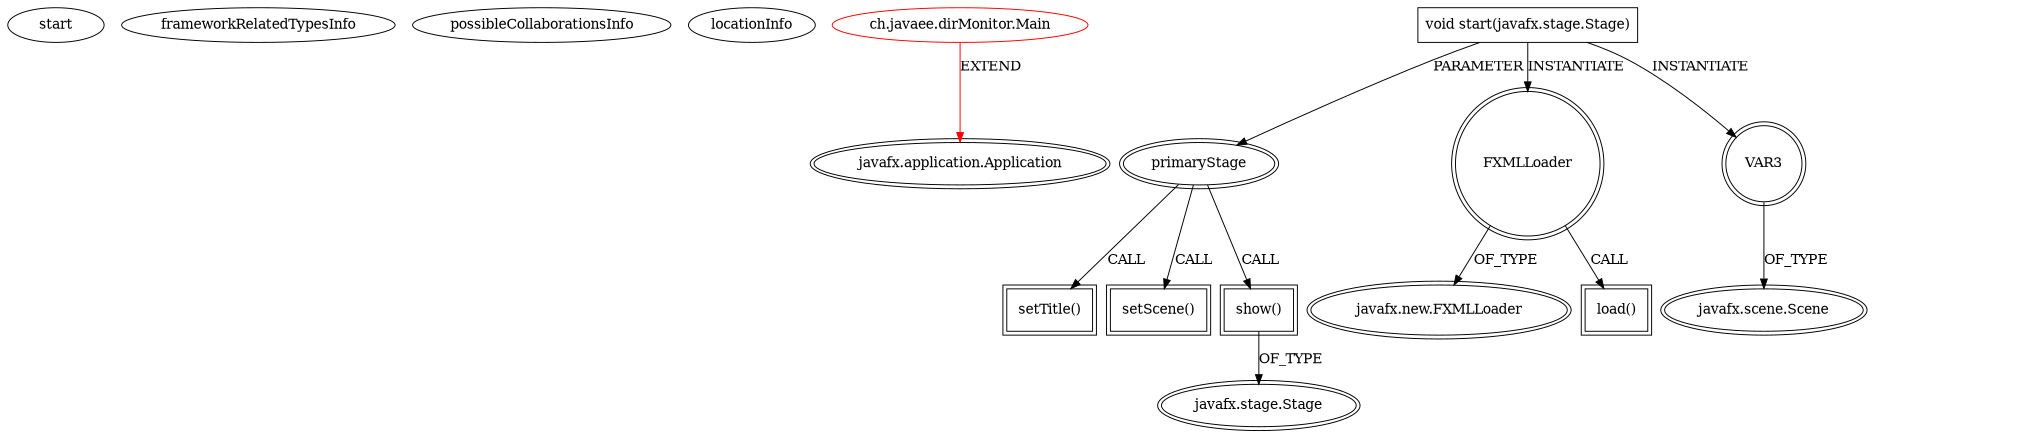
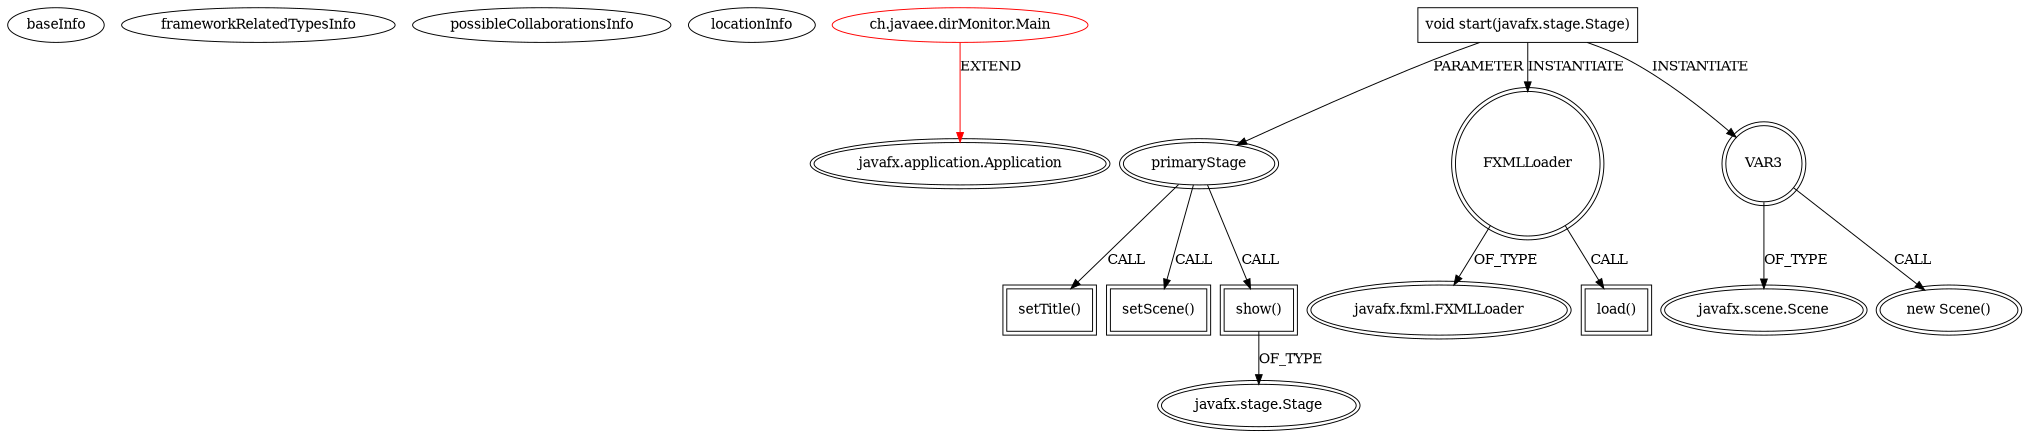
node "start": label "start" -> "baseInfo"
node "javafx.new.FXMLLoader": label "javafx.new.FXMLLoader" -> "javafx.fxml.FXMLLoader"
node "new Scene()": added
